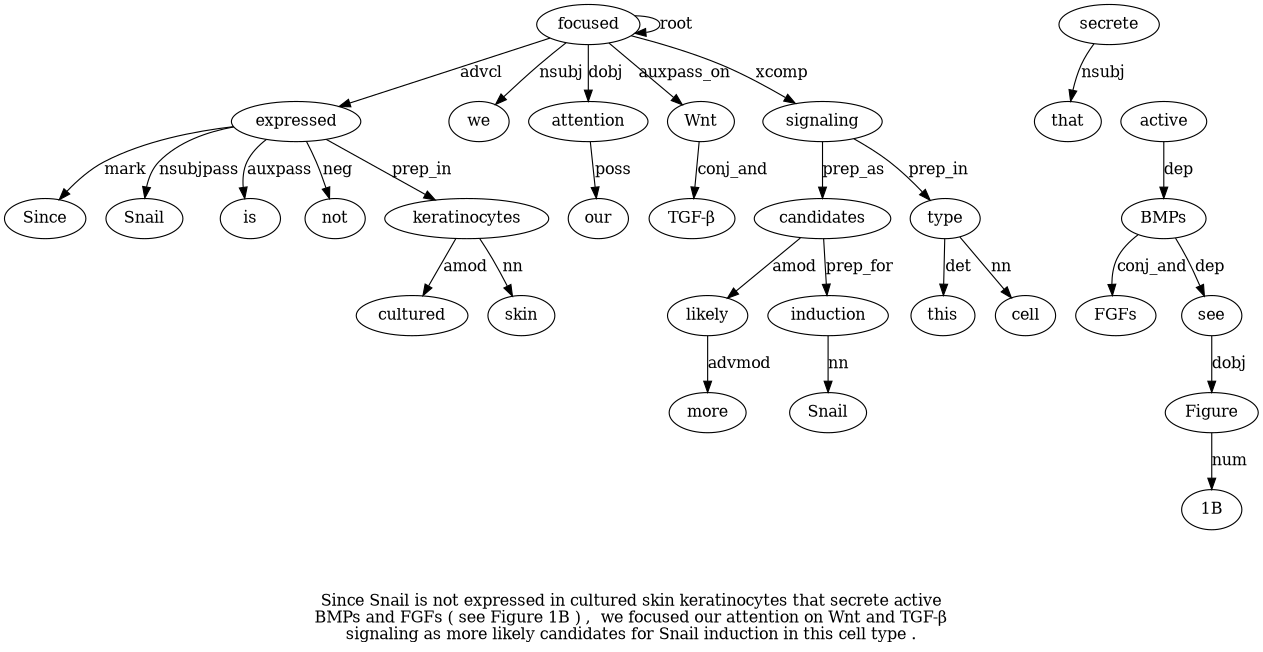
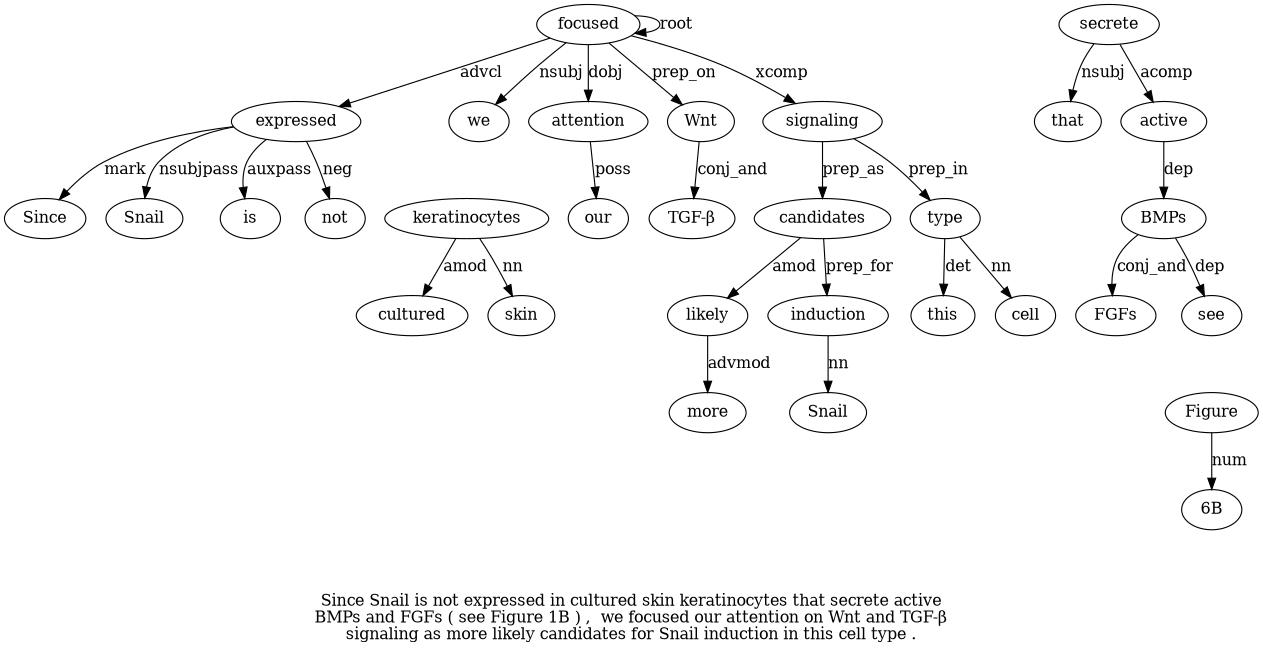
edge "secrete" -> "active": added, label "acomp"
edge "focused" -> "Wnt": label "auxpass_on" -> "prep_on"
edge "expressed" -> "keratinocytes": removed, label "prep_in"
edge "see" -> "Figure": removed, label "dobj"
node "1B": label "1B" -> "6B"
